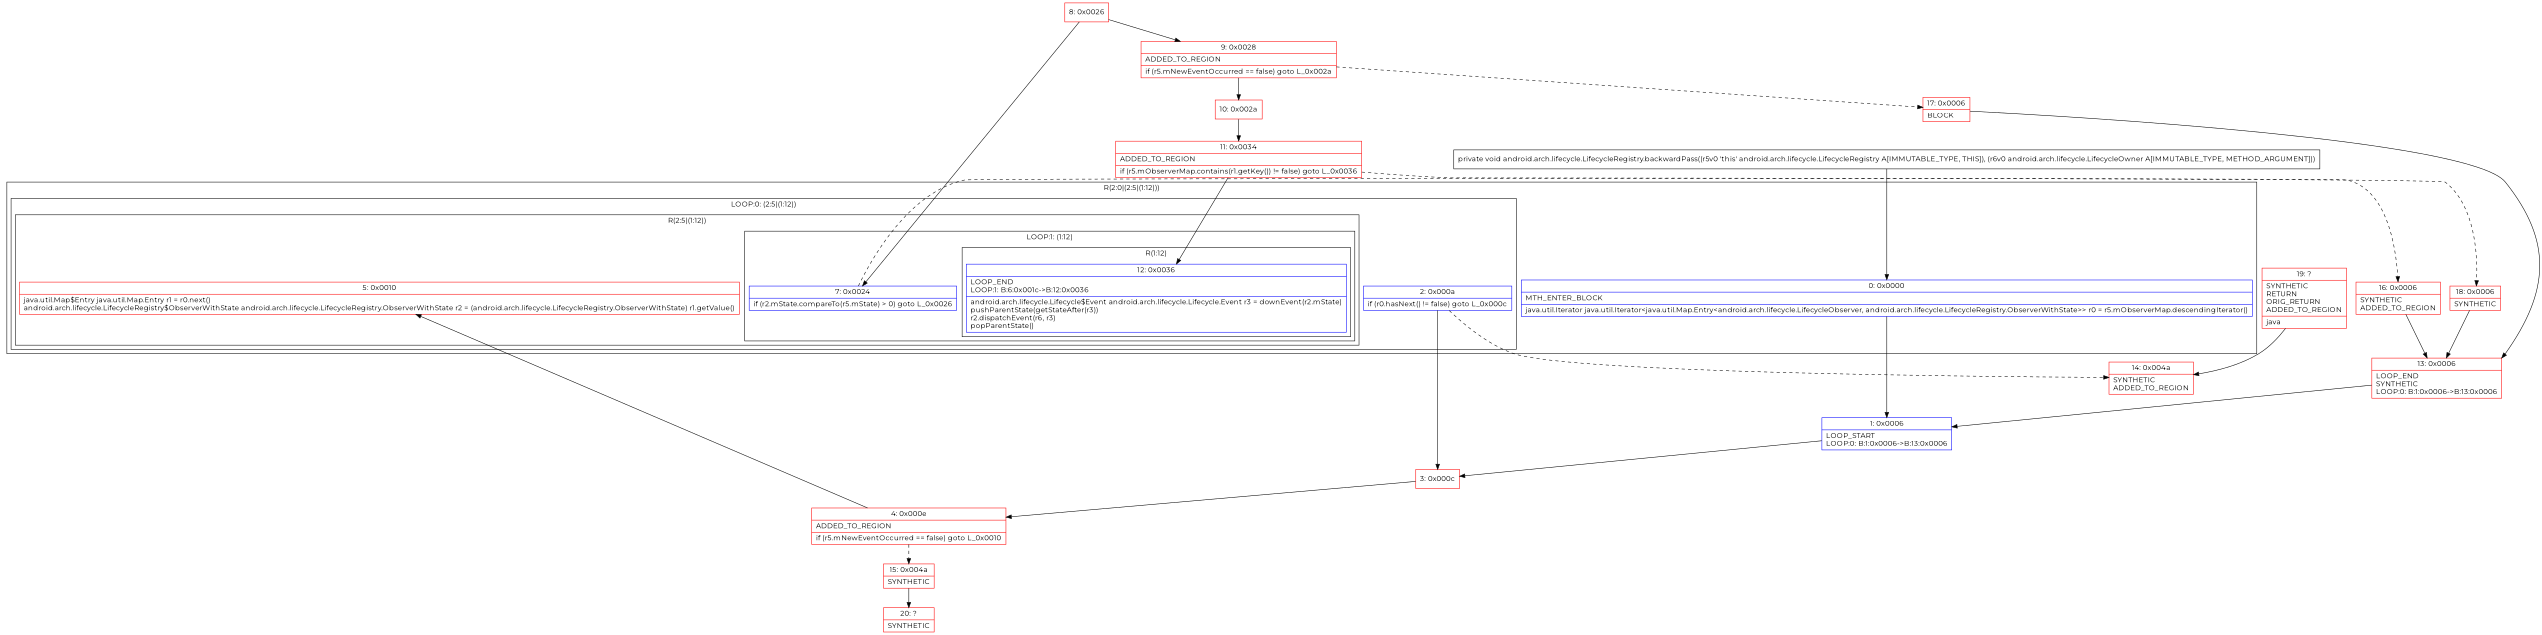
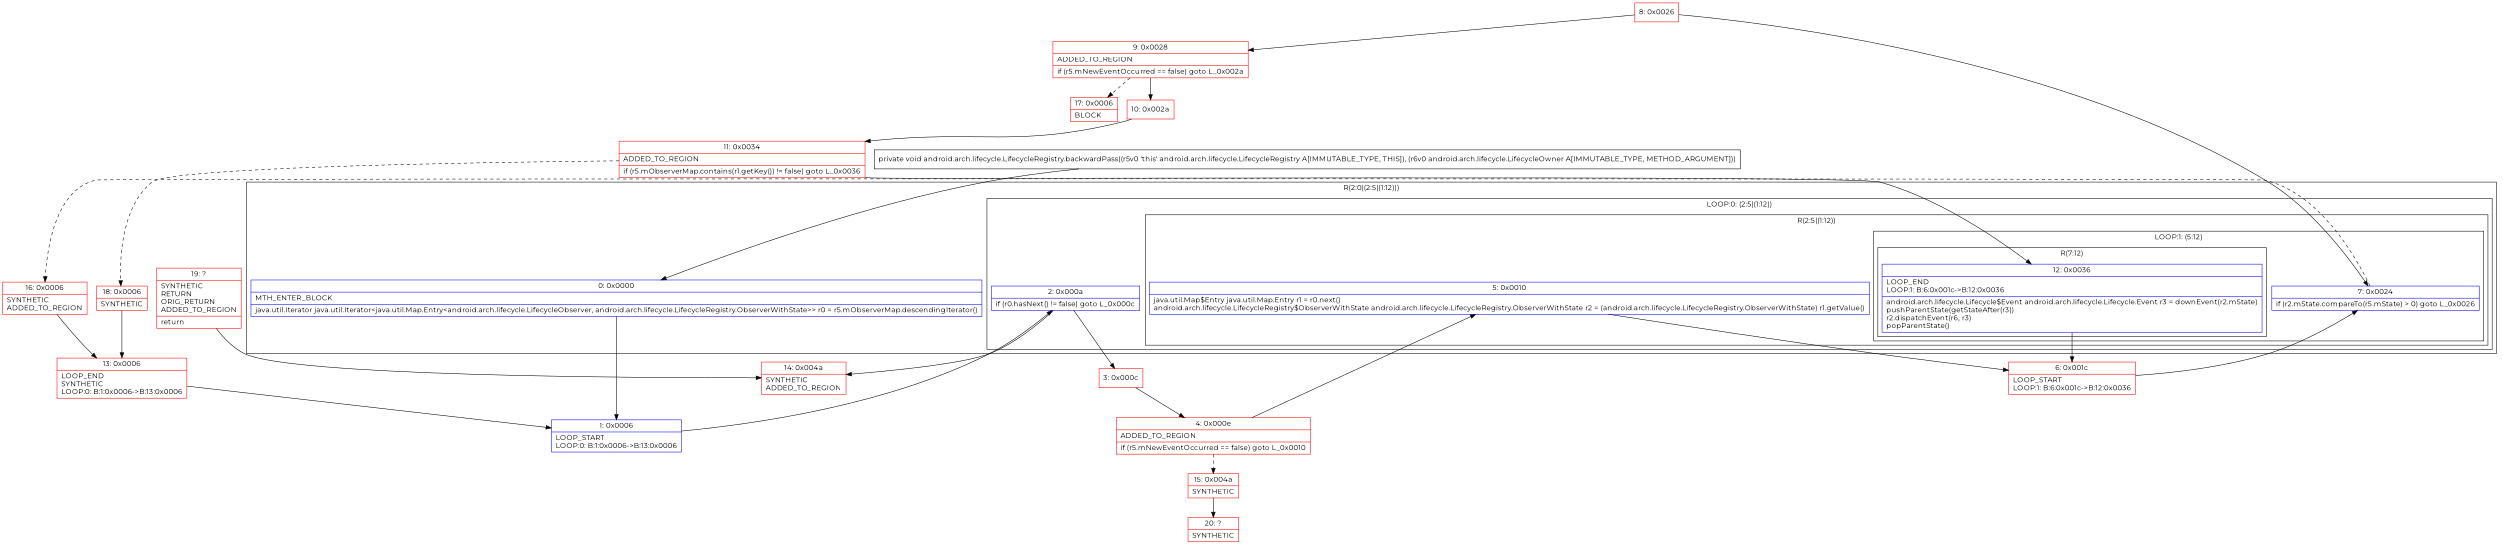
edge "17: 0x0006" -> "13: 0x0006": removed
cluster "LOOP:1: (1:12)": label "LOOP:1: (1:12)" -> "LOOP:1: (5:12)"
cluster "R(1:12)": label "R(1:12)" -> "R(7:12)"
node "5: 0x0010": color red -> blue
node "19: ?": text "java" -> "return"
edge "2: 0x000a" -> "14: 0x004a": style dashed -> solid
node "6: 0x001c": added
edge "1: 0x0006" -> "3: 0x000c": now "1: 0x0006" -> "2: 0x000a"
